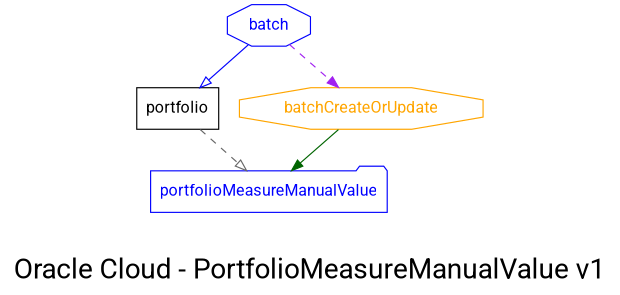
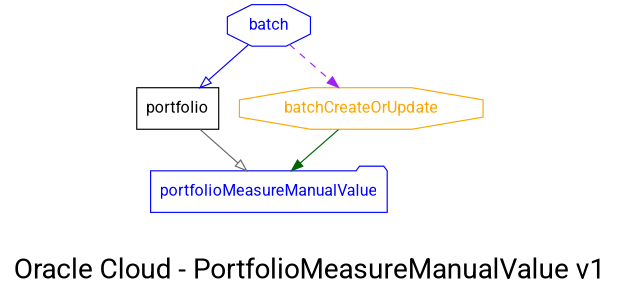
edge "portfolio" -> "portfolioMeasureManualValue": style dashed -> solid
